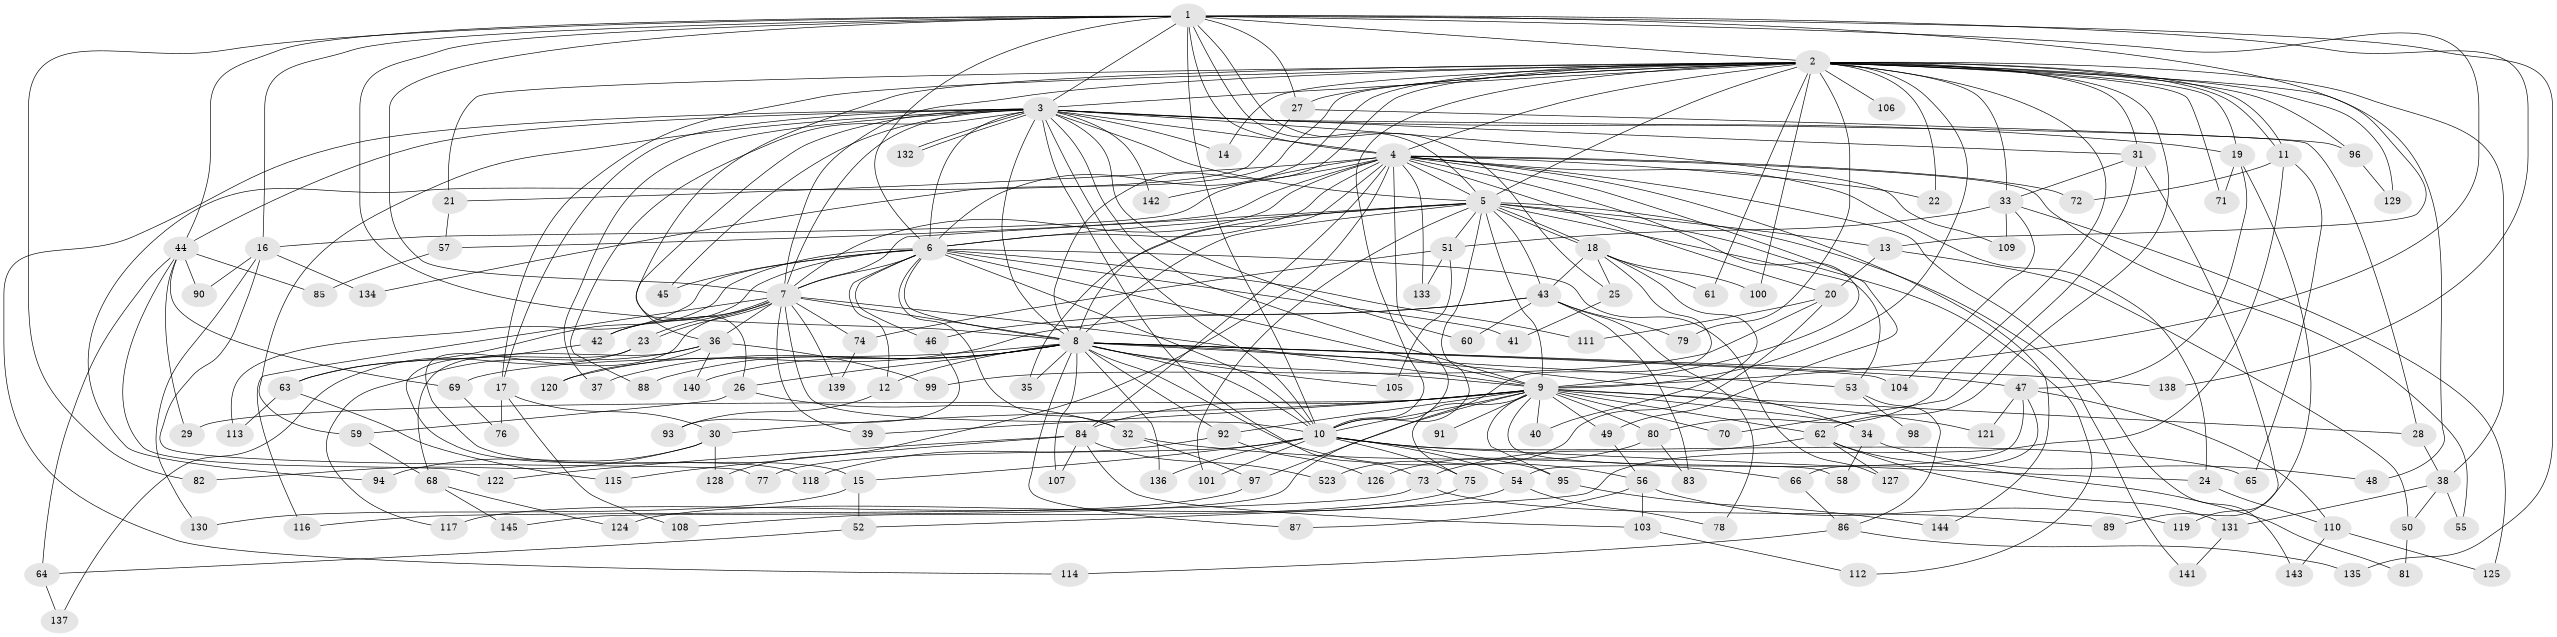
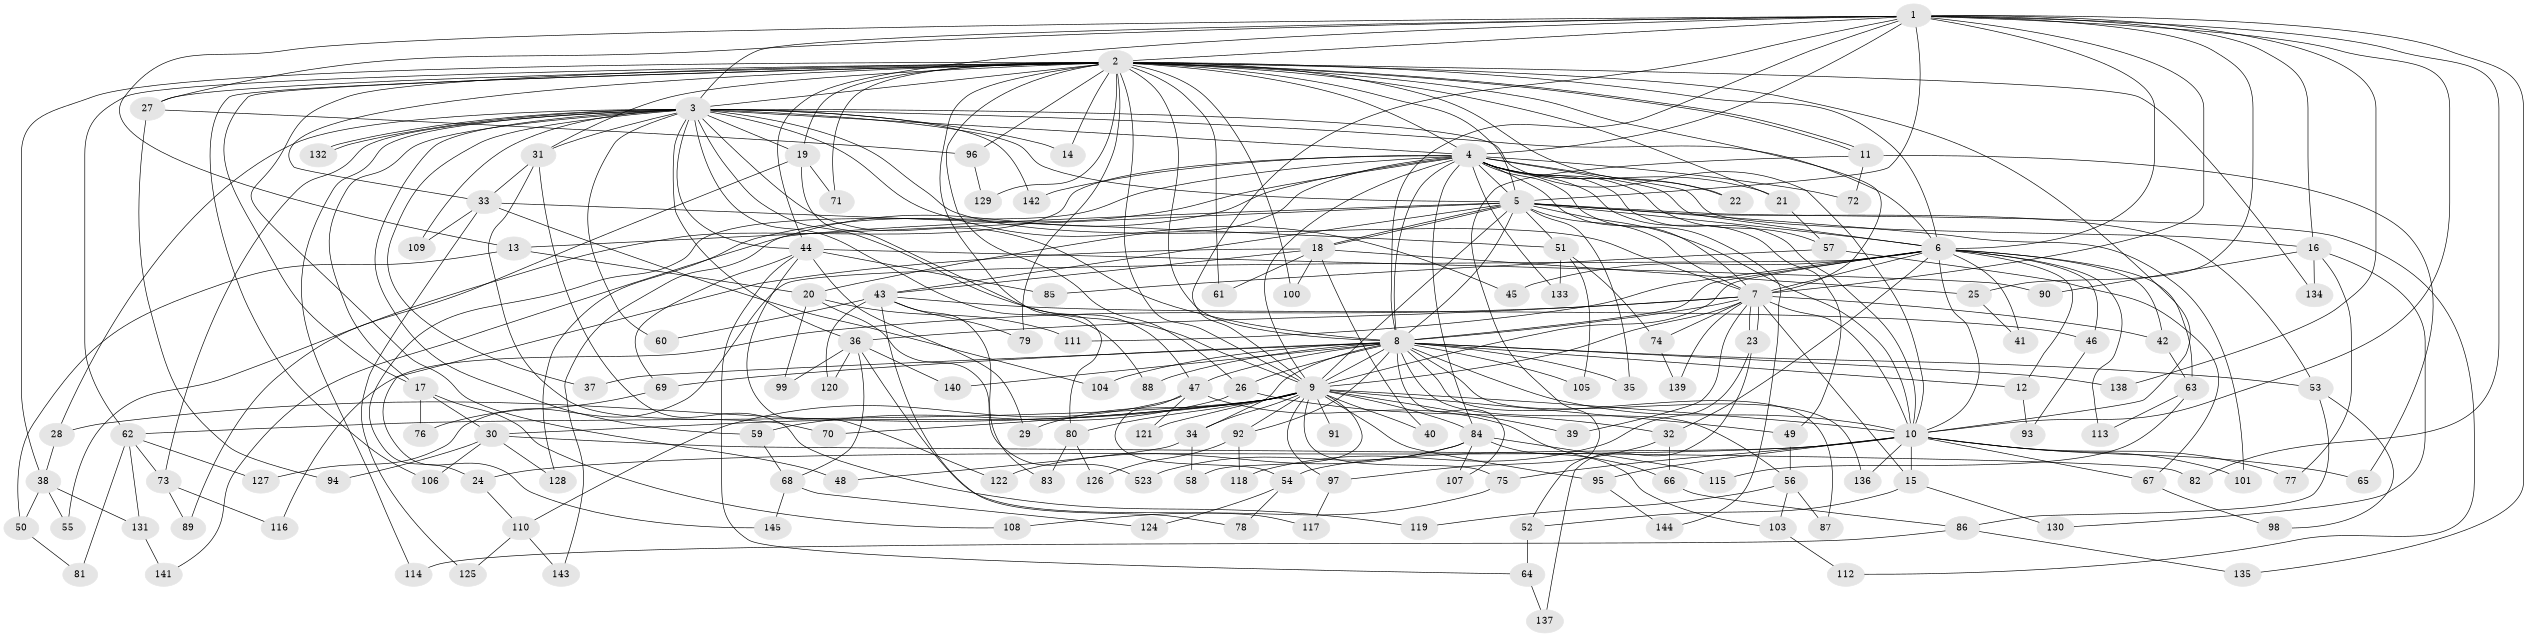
edge "30" -- "106": added
node "67": added
